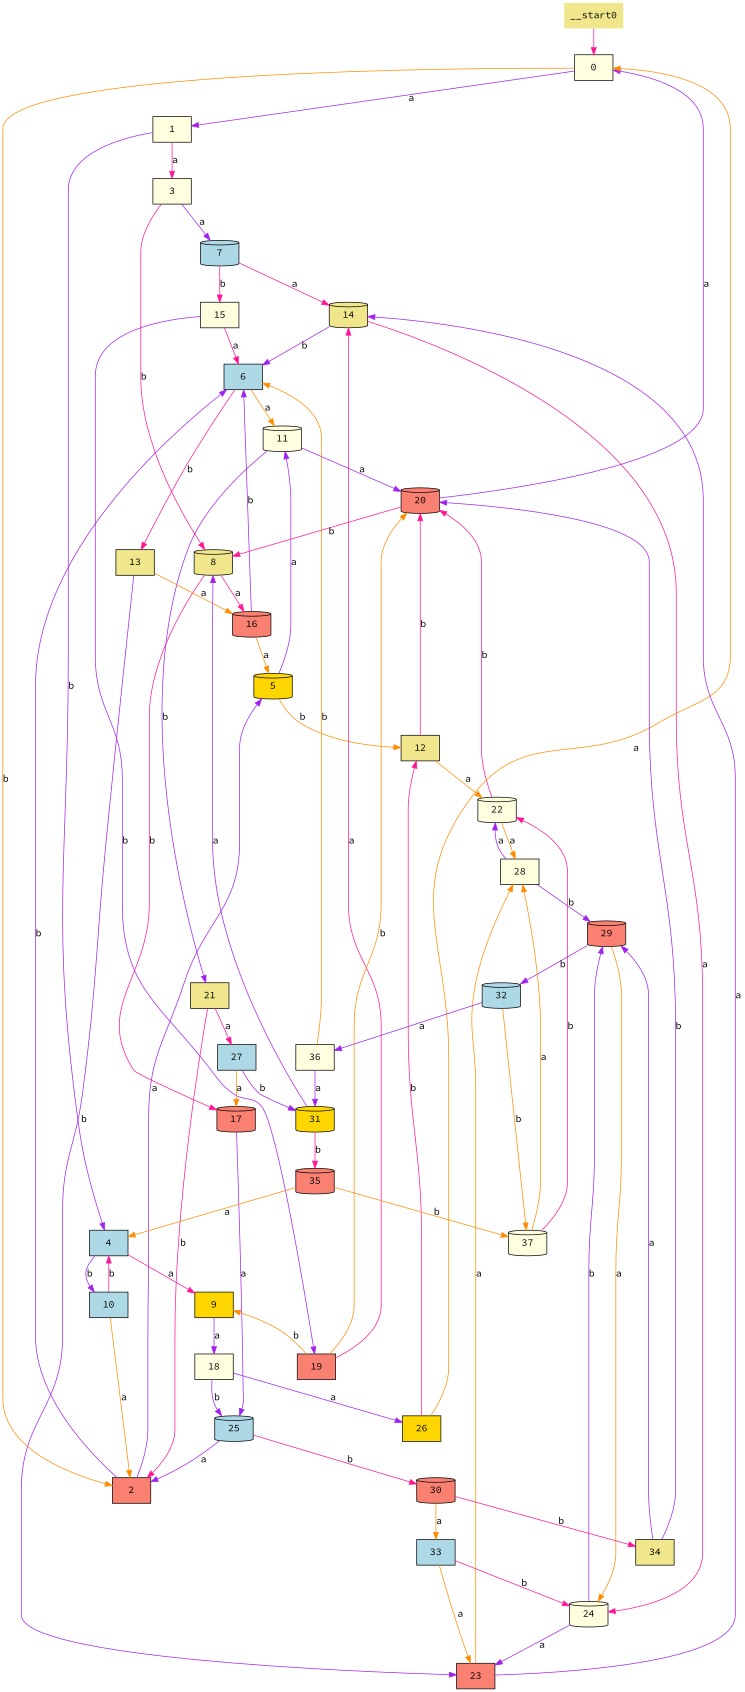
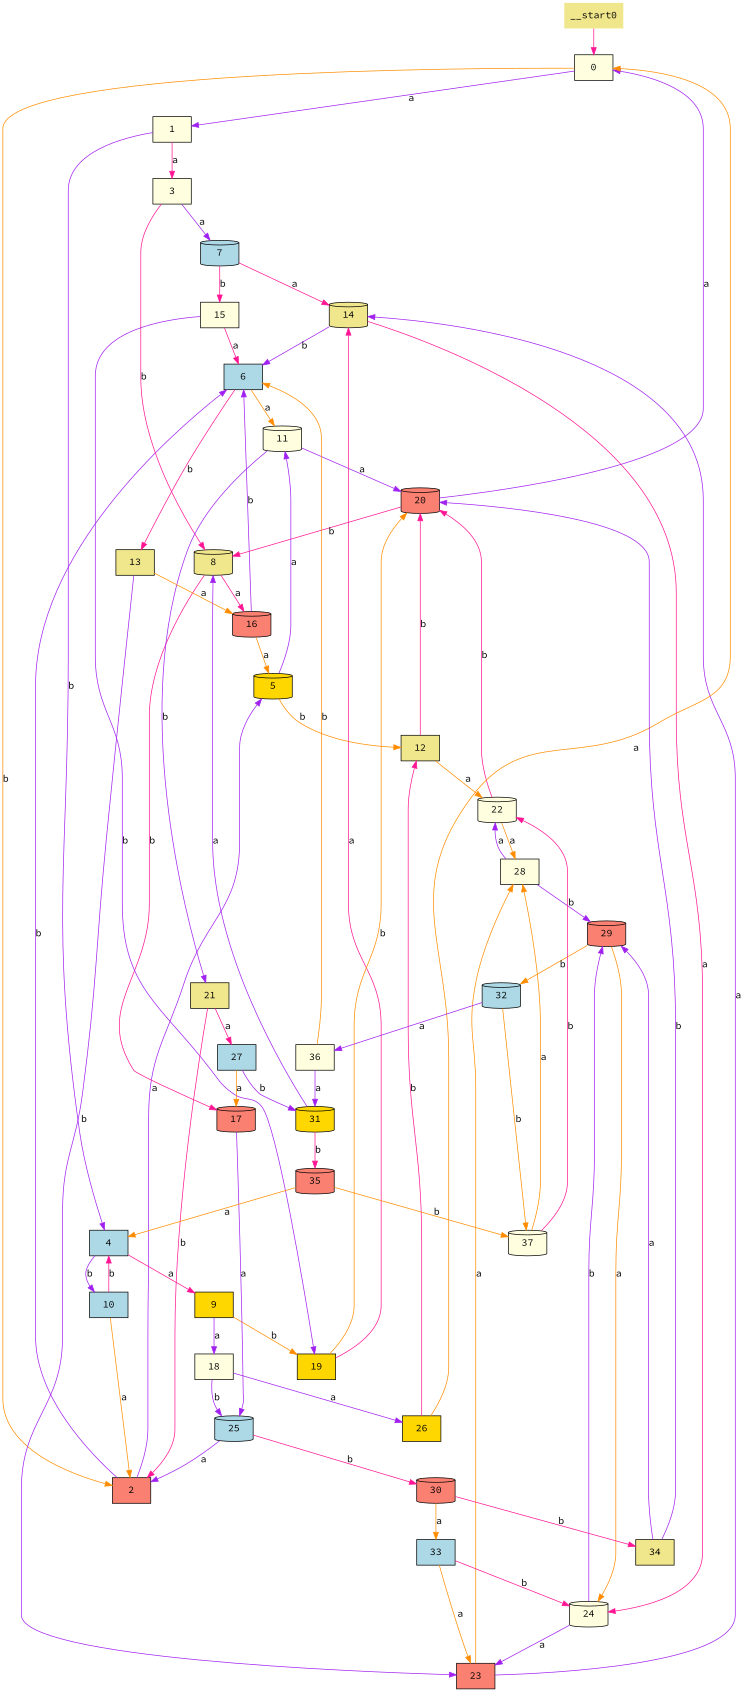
edge "29" -> "32": color purple -> darkorange
edge "19" -> "9": reversed
node "19": fillcolor salmon -> gold
